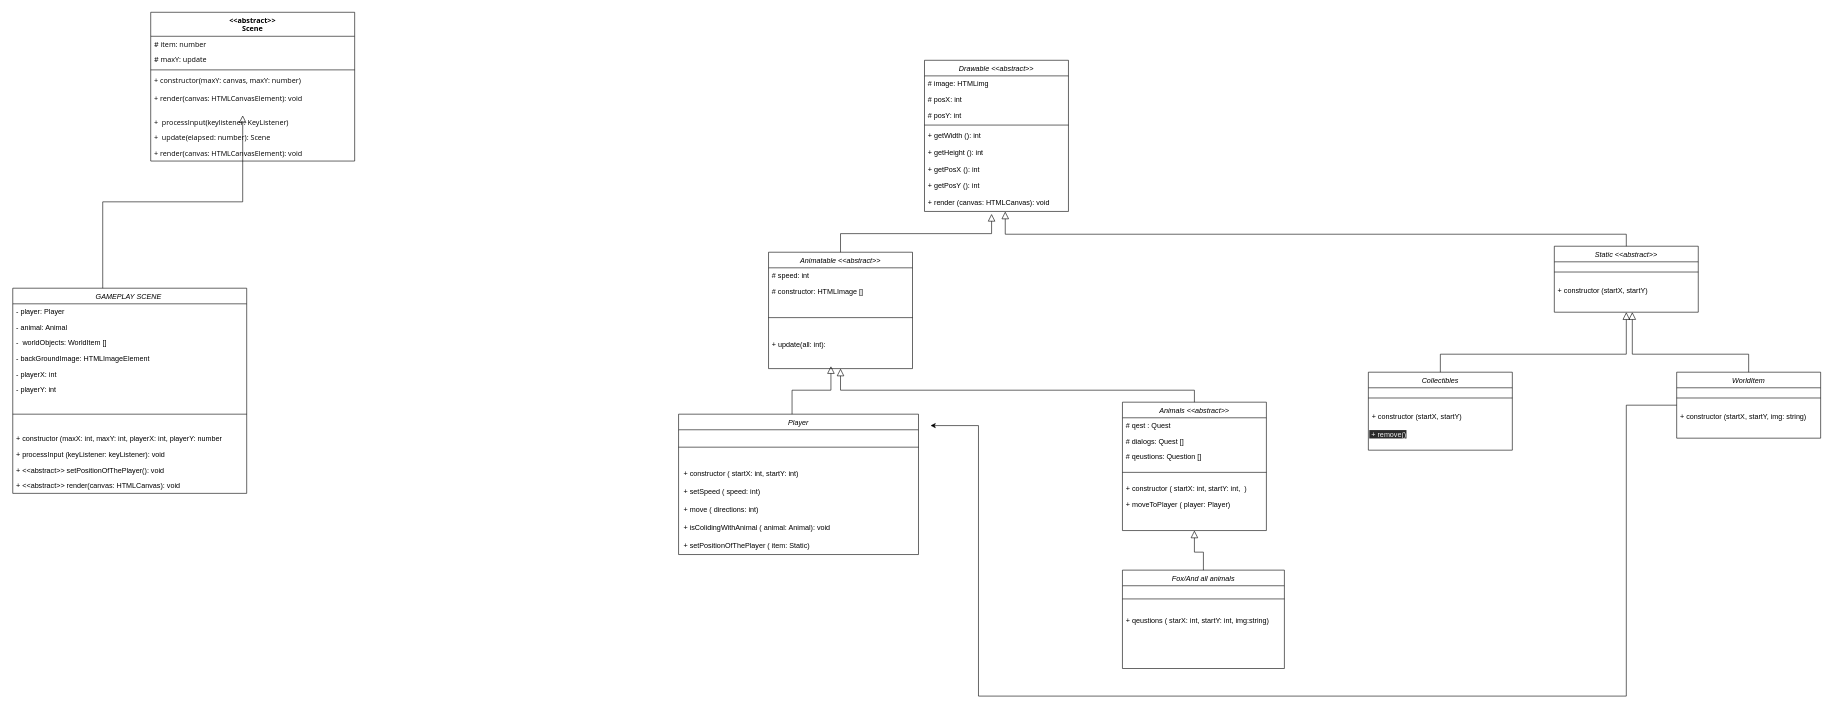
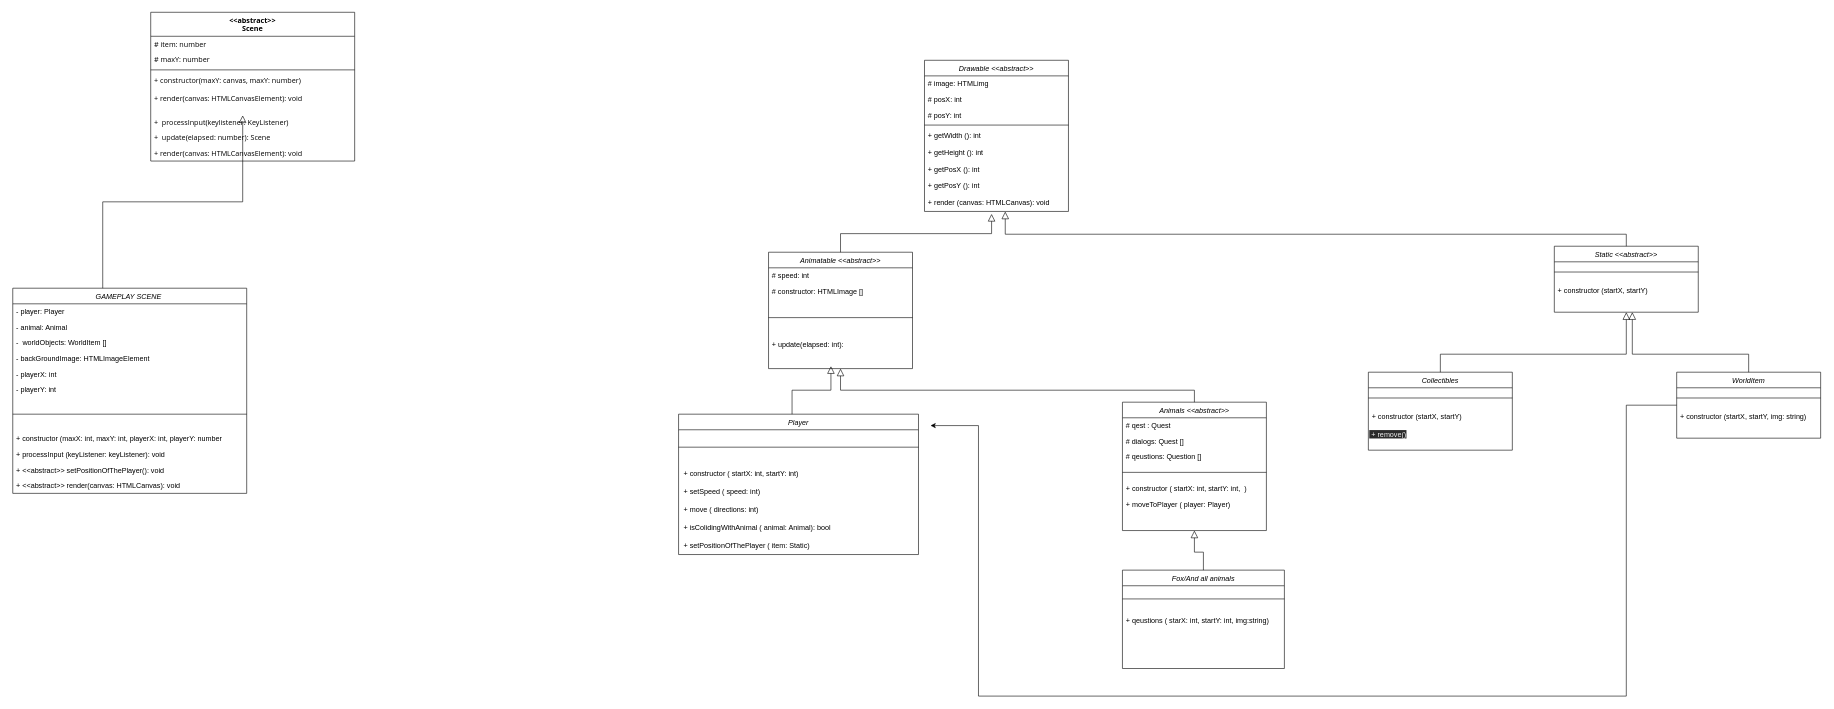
node "# maxY: update": label "# maxY: update" -> "# maxY: number"
node "+ update(all: int):": label "+ update(all: int):" -> "+ update(elapsed: int):"
node "+ isColidingWithAnimal ( animal: Animal): void": label "+ isColidingWithAnimal ( animal: Animal): void" -> "+ isColidingWithAnimal ( animal: Animal): bool"
